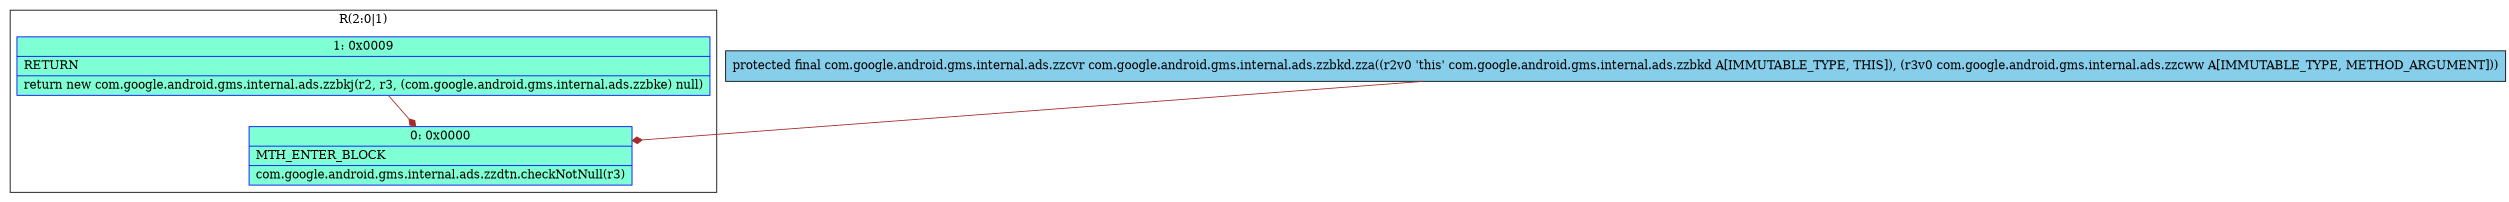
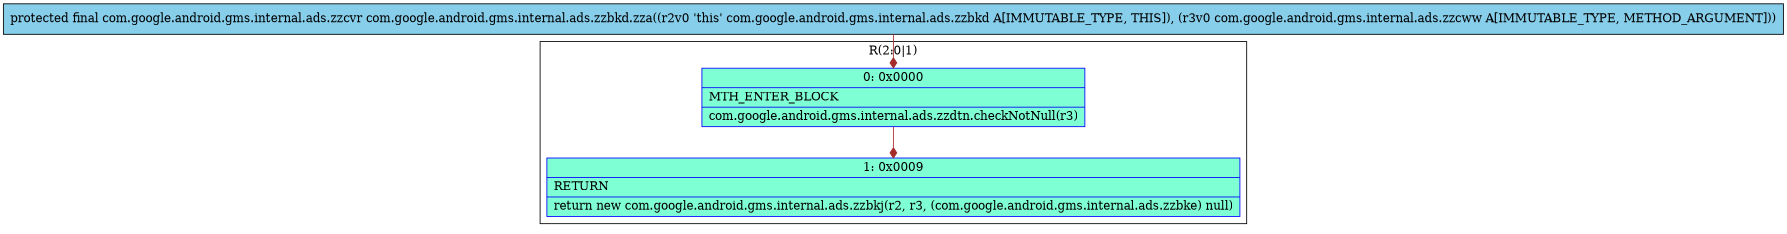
edge "1: 0x0009" -> "0: 0x0000": reversed
